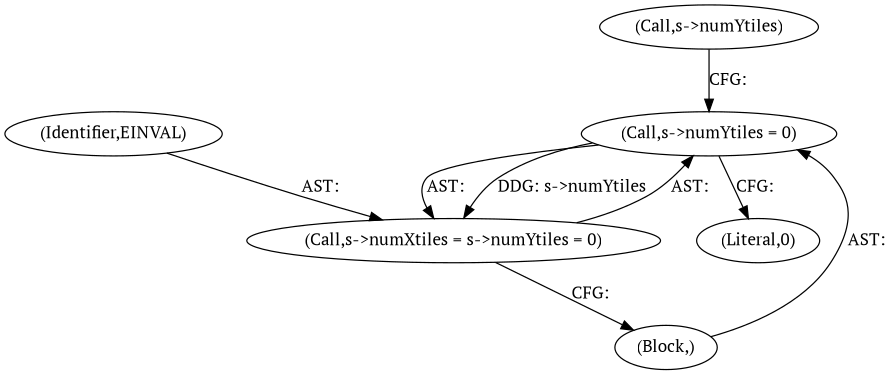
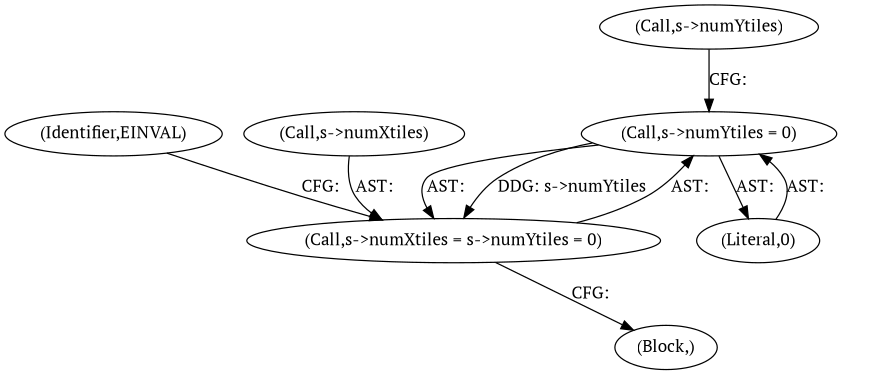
node "(Call,s->numXtiles)": added
edge "(Identifier,EINVAL)" -> "(Call,s->numXtiles = s->numYtiles = 0)": label "AST: " -> "CFG: "
edge "(Call,s->numYtiles = 0)" -> "(Literal,0)": label "CFG: " -> "AST: "
edge "(Block,)" -> "(Call,s->numYtiles = 0)": now "(Literal,0)" -> "(Call,s->numYtiles = 0)"
